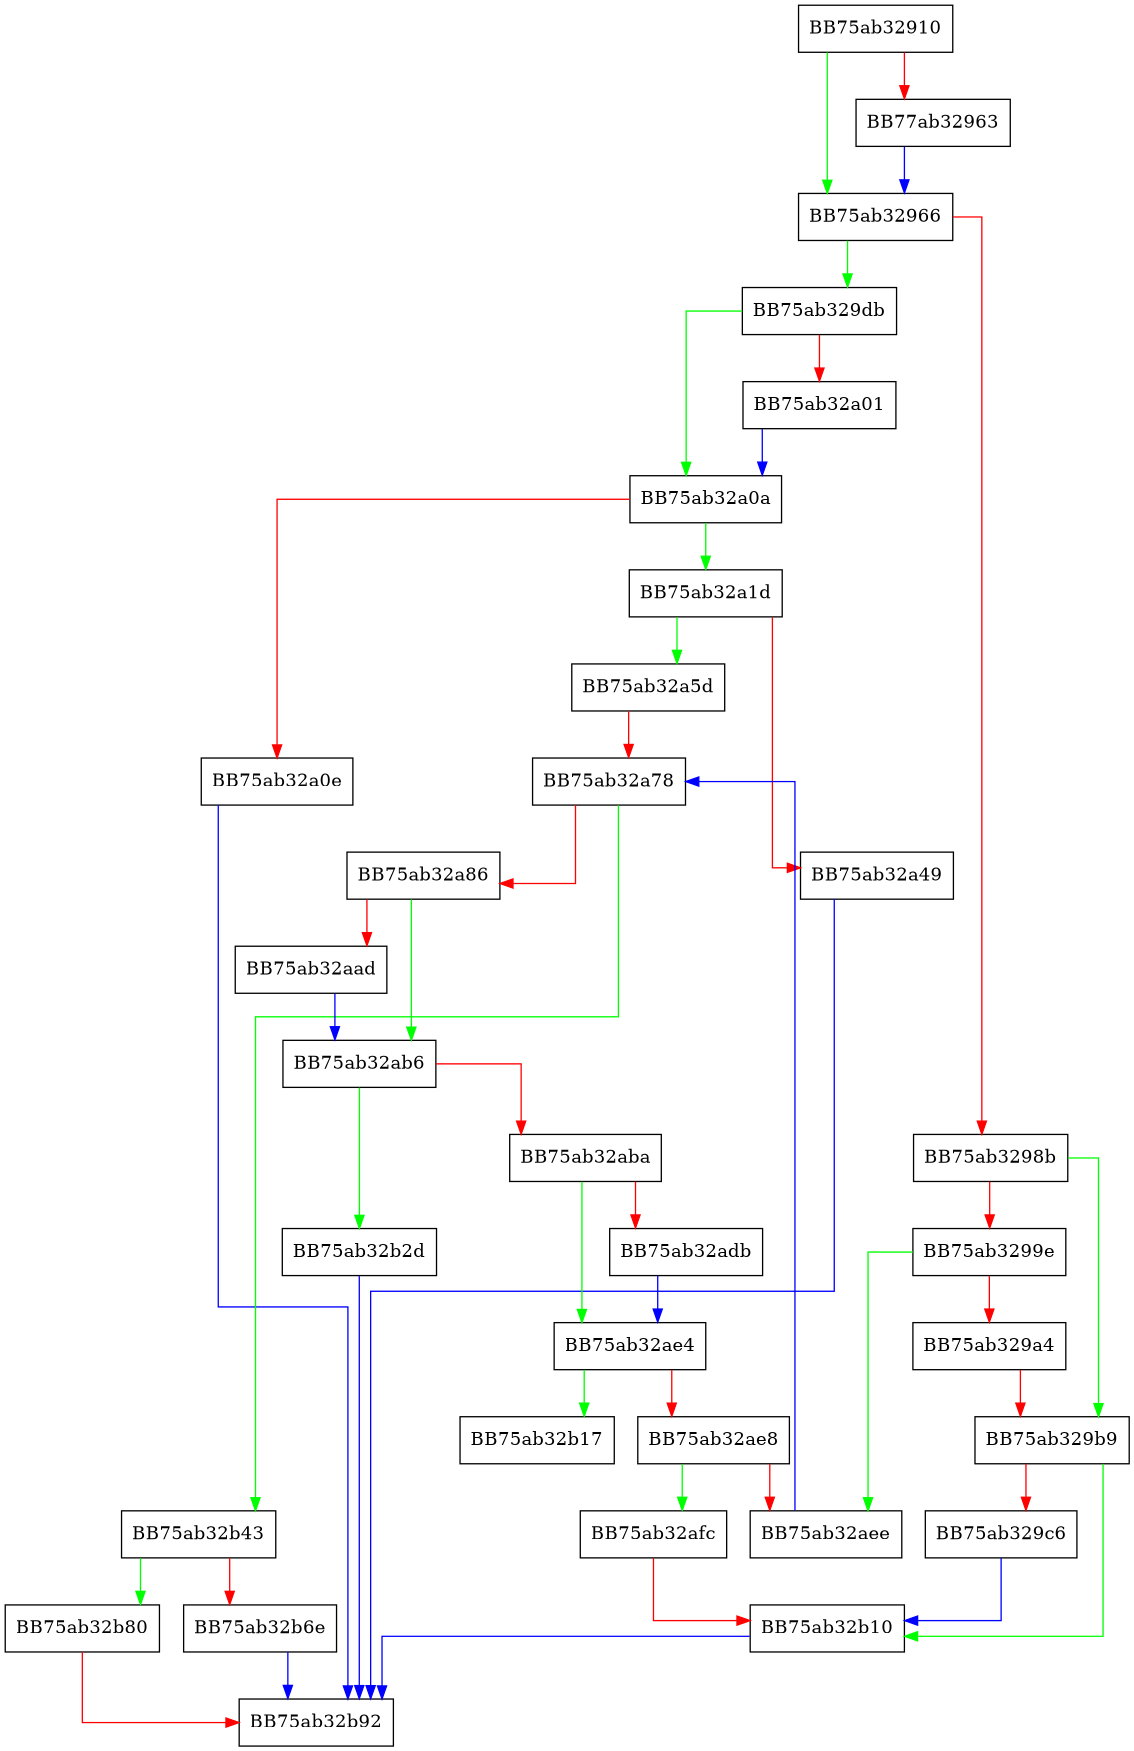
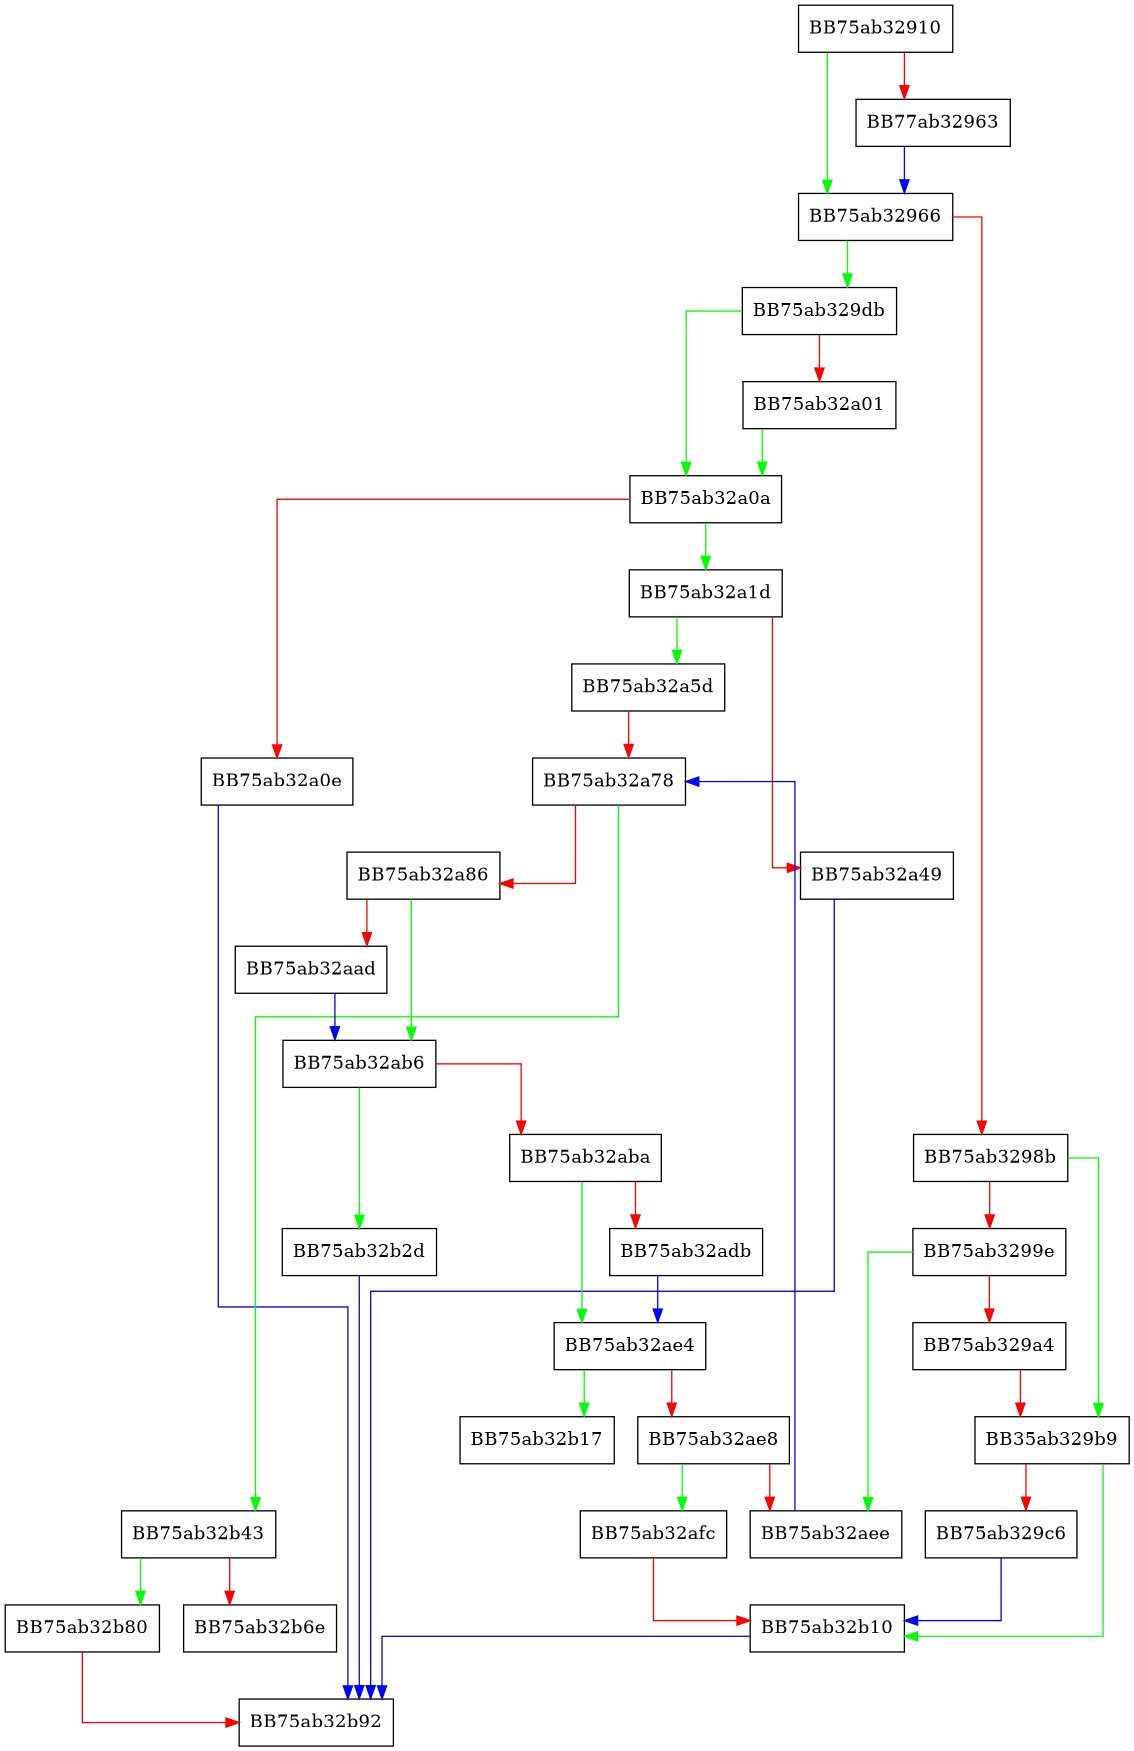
edge "BB75ab32a01" -> "BB75ab32a0a": color blue -> green
node "BB75ab329b9": label "BB75ab329b9" -> "BB35ab329b9"
edge "BB75ab32b6e" -> "BB75ab32b92": removed
